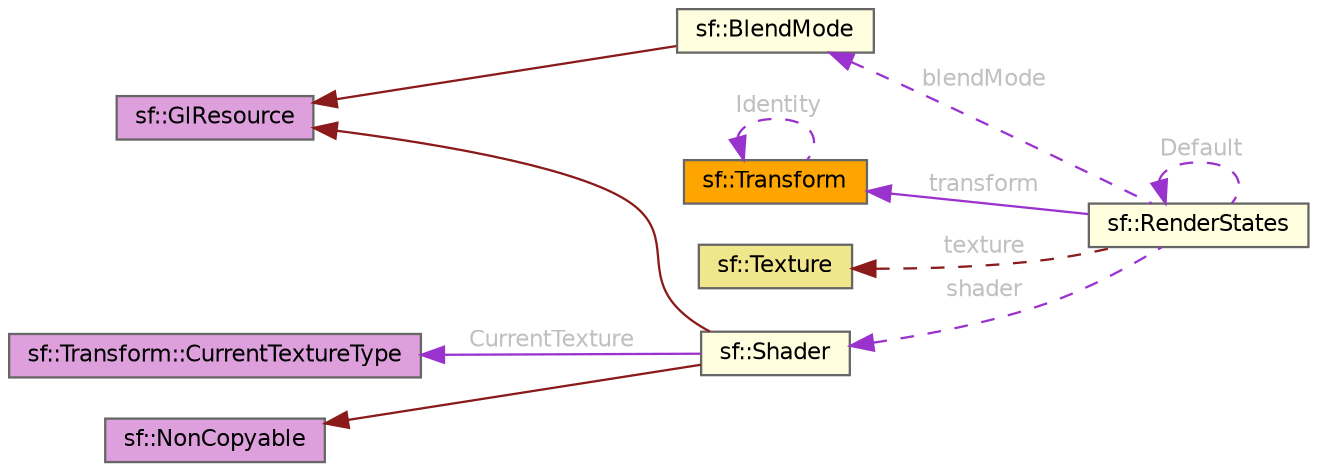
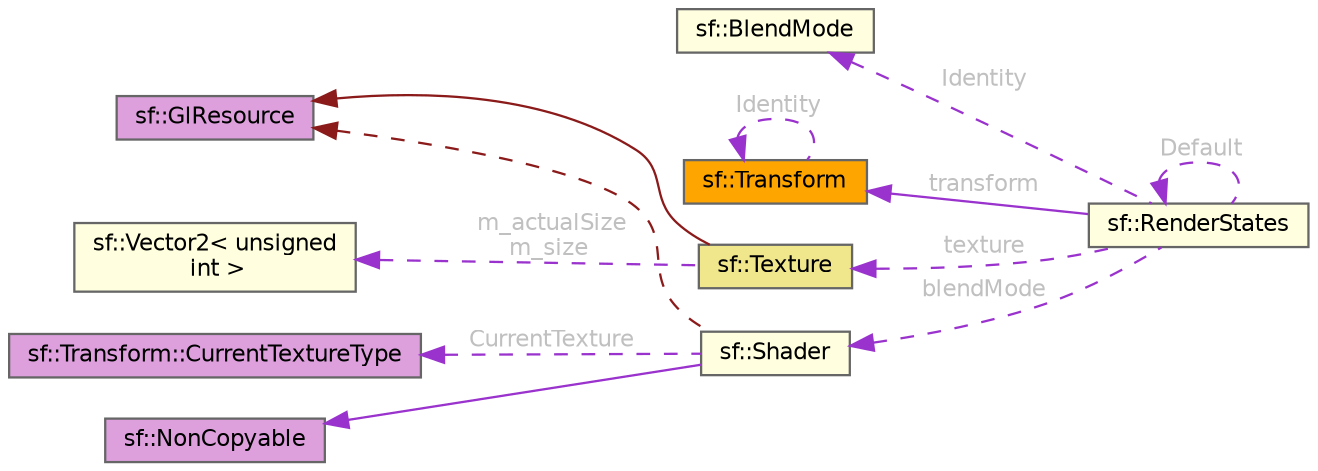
edge "sf::BlendMode" -> "sf::GlResource": now "sf::Texture" -> "sf::GlResource"
edge "sf::RenderStates" -> "sf::BlendMode": label " blendMode" -> " Identity"
edge "sf::Shader" -> "sf::GlResource": style solid -> dashed
node "sf::Vector2< unsigned int >": added
edge "sf::RenderStates" -> "sf::Texture": color firebrick4 -> darkorchid3
edge "sf::RenderStates" -> "sf::Shader": label " shader" -> " blendMode"
edge "sf::Shader" -> "sf::Transform::CurrentTextureType": style solid -> dashed
edge "sf::Shader" -> "sf::NonCopyable": color firebrick4 -> darkorchid3
